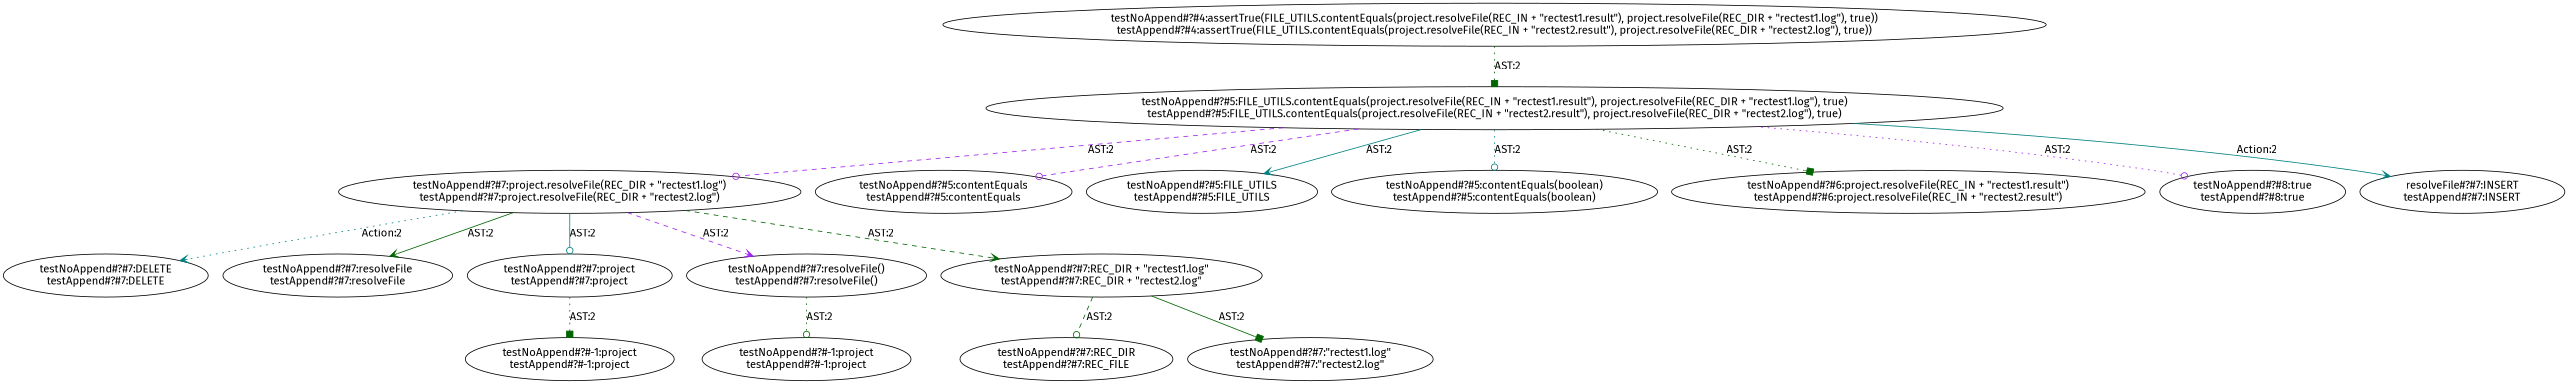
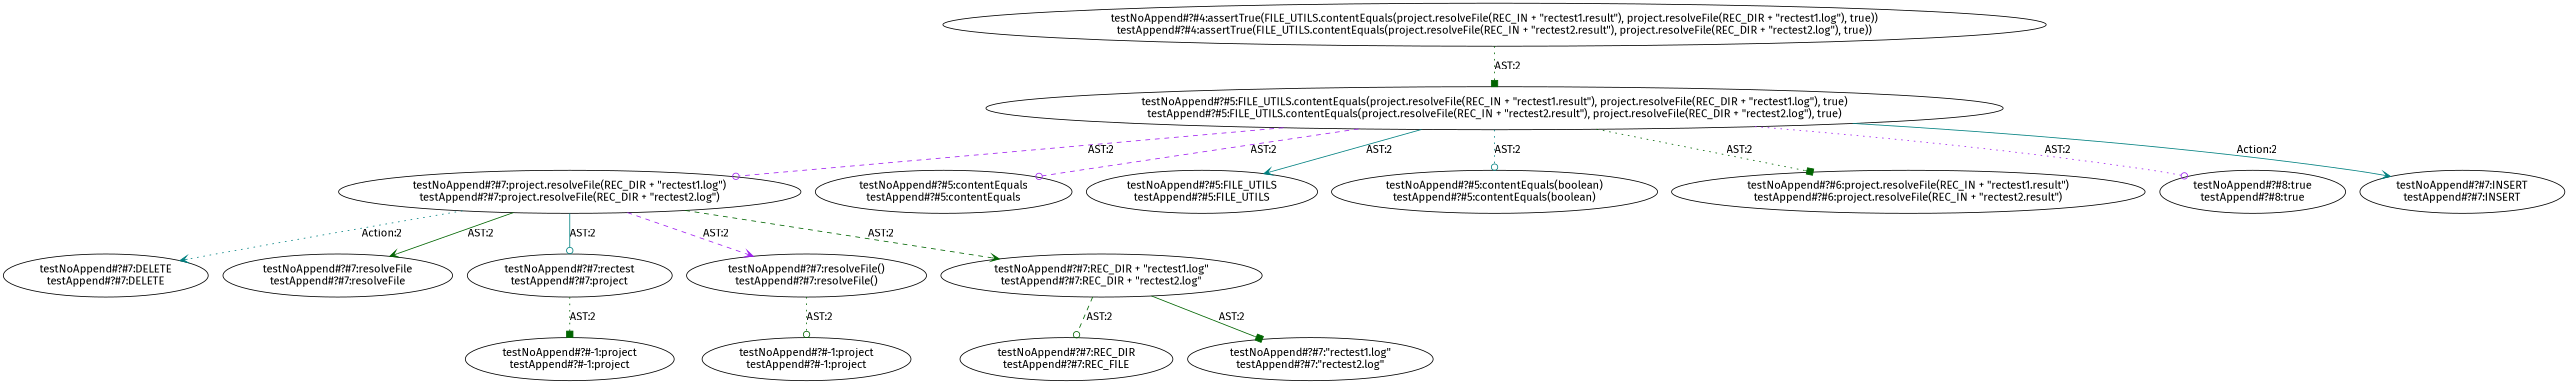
node "resolveFile#?#7:INSERT testAppend#?#7:INSERT": label "resolveFile#?#7:INSERT testAppend#?#7:INSERT" -> "testNoAppend#?#7:INSERT testAppend#?#7:INSERT"
node "testNoAppend#?#7:project testAppend#?#7:project": label "testNoAppend#?#7:project testAppend#?#7:project" -> "testNoAppend#?#7:rectest testAppend#?#7:project"
